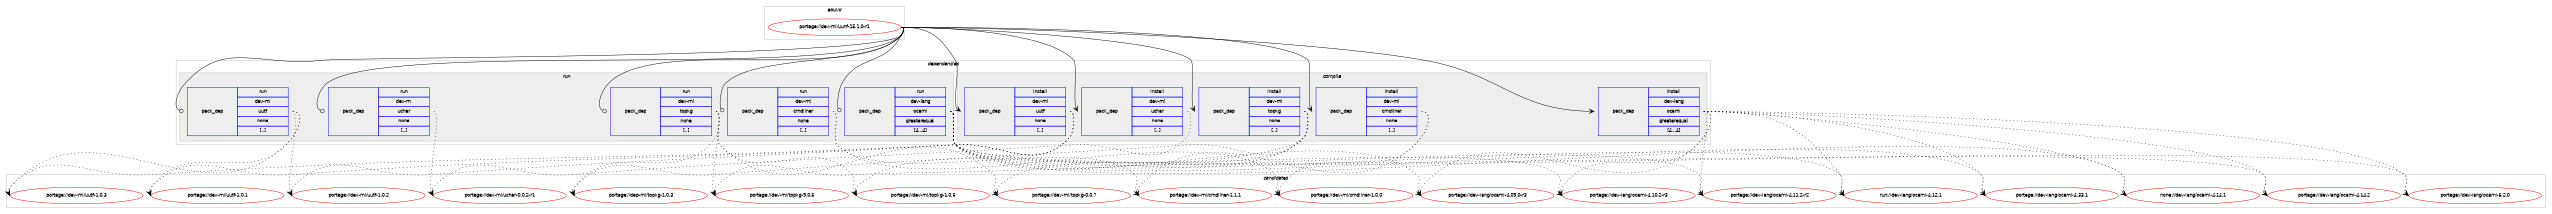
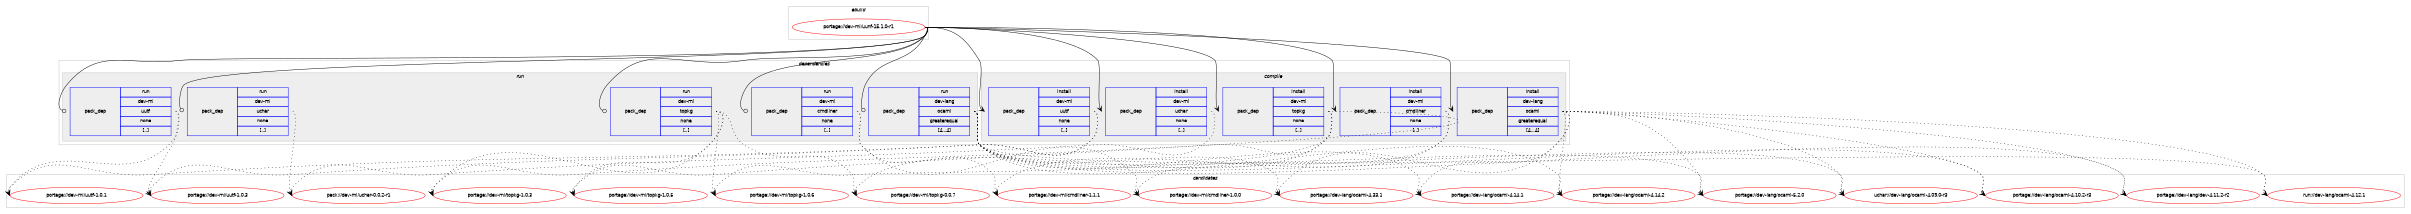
node "portage://dev-ml/uutf-1.0.2": removed
node "portage://dev-ml/uchar-0.0.2-r1": label "portage://dev-ml/uchar-0.0.2-r1" -> "pack://dev-ml/uchar-0.0.2-r1"
node "portage://dep-ml/topkg-1.0.3": label "portage://dep-ml/topkg-1.0.3" -> "portage://dev-ml/topkg-1.0.3"
node "portage://dev-ml/topkg-9.0.5": label "portage://dev-ml/topkg-9.0.5" -> "portage://dev-ml/topkg-1.0.5"
node "portage://dev-lang/ocaml-4.09.0-r3": label "portage://dev-lang/ocaml-4.09.0-r3" -> "uchar://dev-lang/ocaml-4.09.0-r3"
node "portage://dev-lang/ocaml-4.11.2-r2": label "portage://dev-lang/ocaml-4.11.2-r2" -> "portage://dev-lang/dev-4.11.2-r2"
node "none://dev-lang/ocaml-4.14.1": label "none://dev-lang/ocaml-4.14.1" -> "portage://dev-lang/ocaml-4.14.1"
